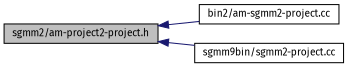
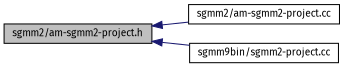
node "bin2/am-sgmm2-project.cc": label "bin2/am-sgmm2-project.cc" -> "sgmm2/am-sgmm2-project.cc"
node "sgmm2/am-project2-project.h": label "sgmm2/am-project2-project.h" -> "sgmm2/am-sgmm2-project.h"
